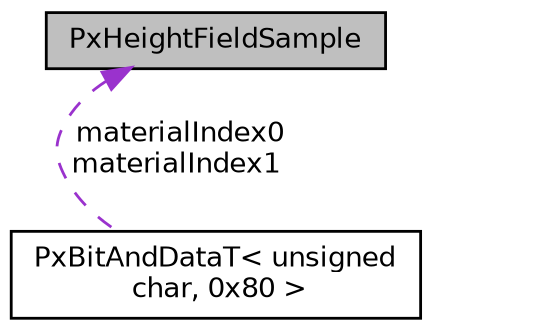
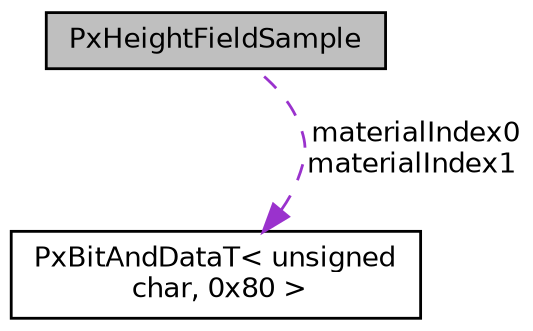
edge "PxBitAndDataT< unsigned char, 0x80 >" -> "PxHeightFieldSample": reversed
